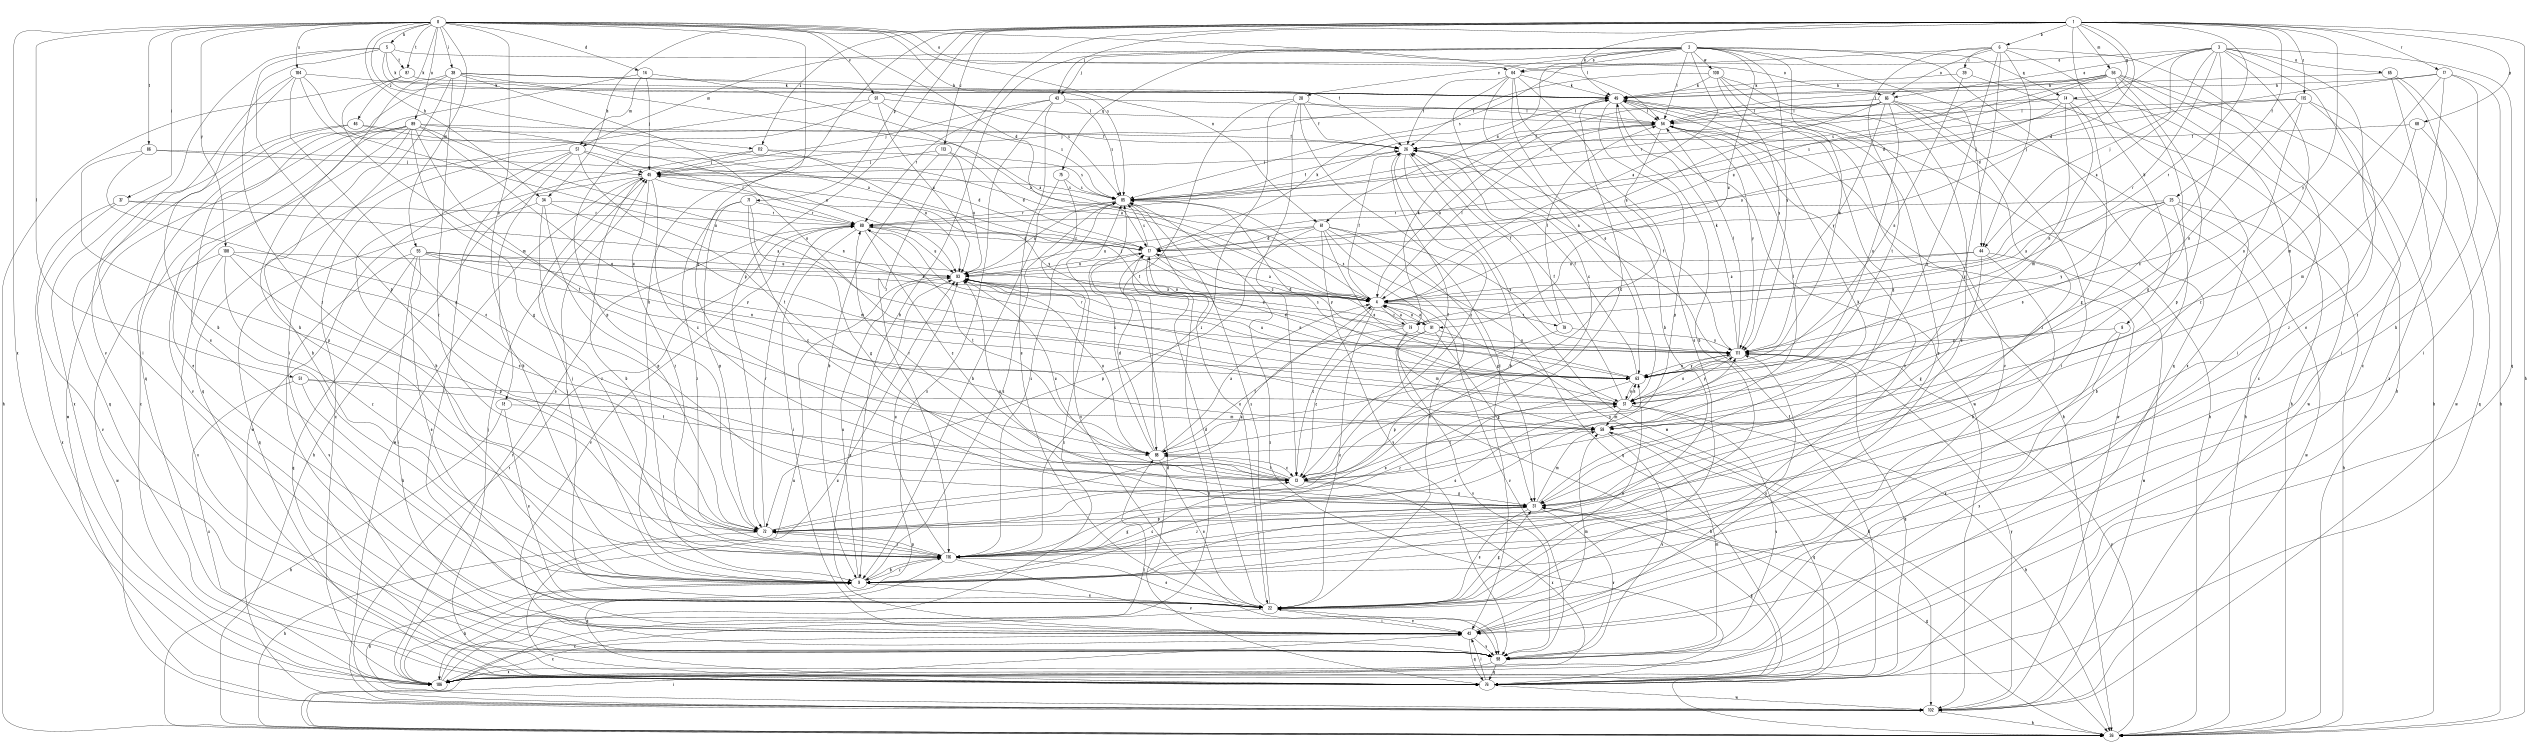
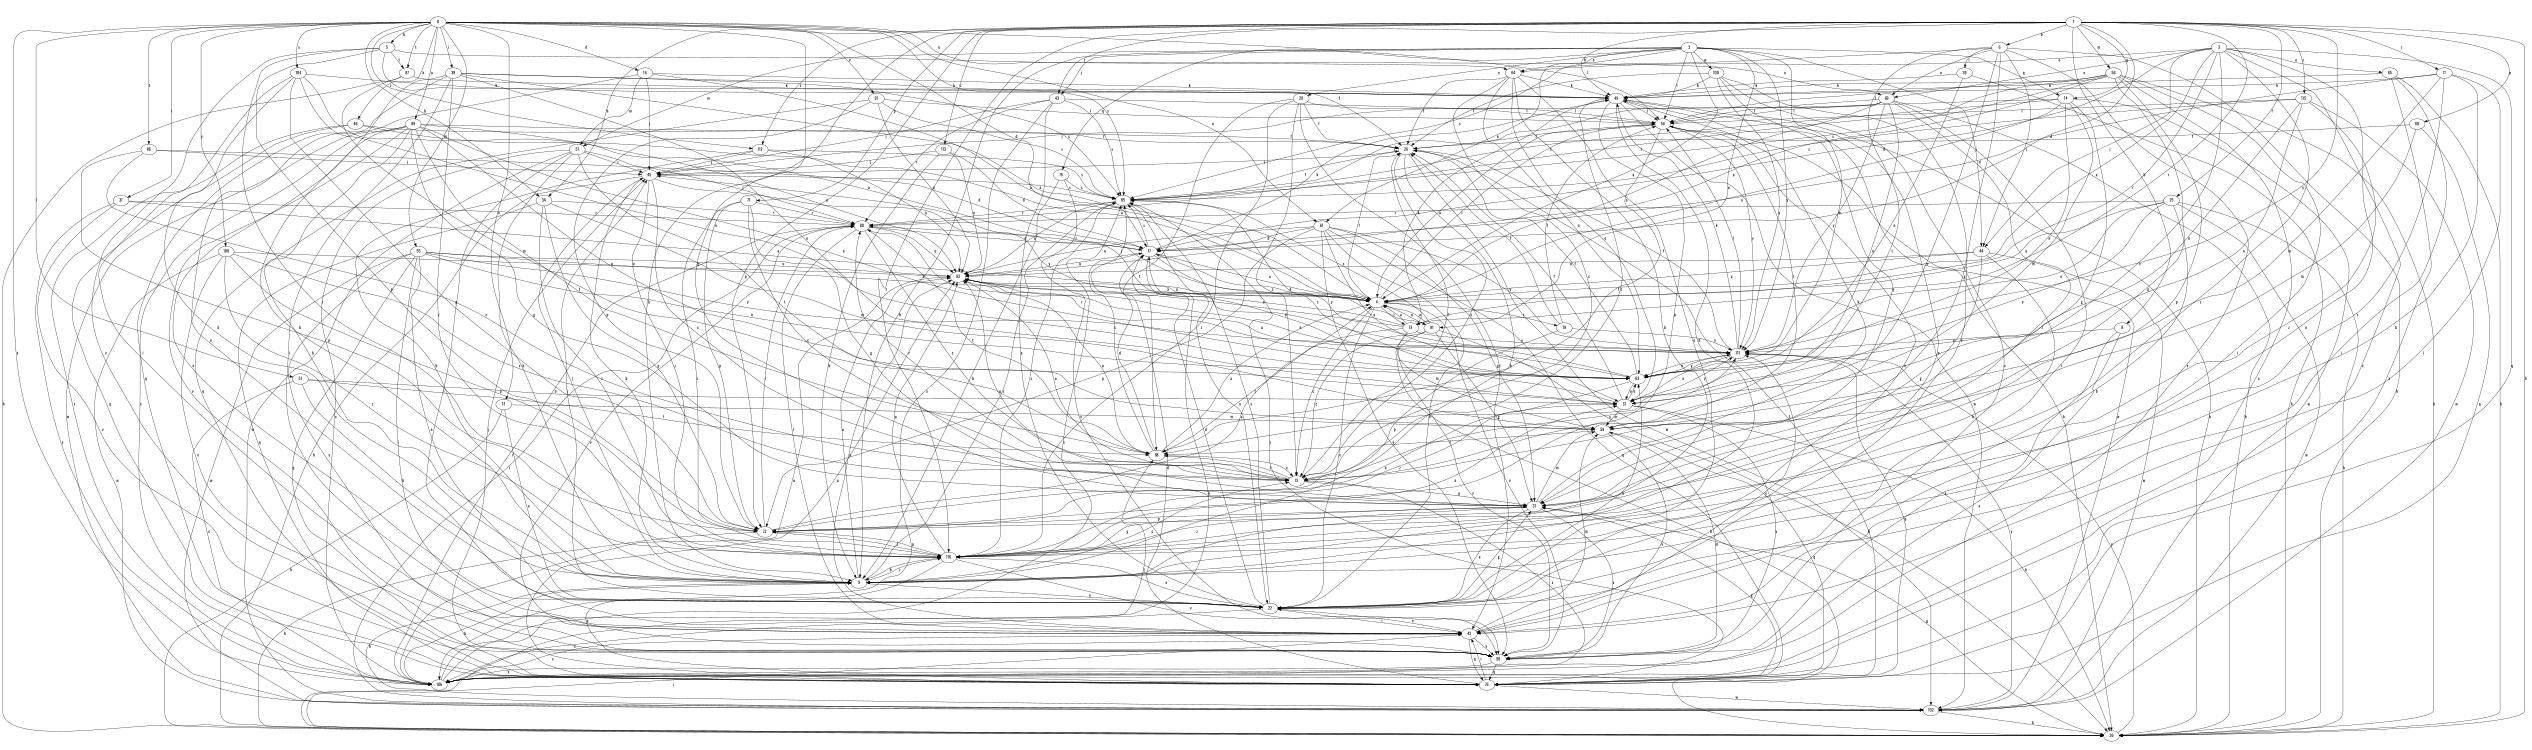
edge "5" -> "49": now "14" -> "49"
edge "25" -> "111": label "y" -> "e"
edge "2" -> "76": removed, label "q"
edge "88" -> "22": removed, label "e"
edge "45" -> "102": now "55" -> "102"
